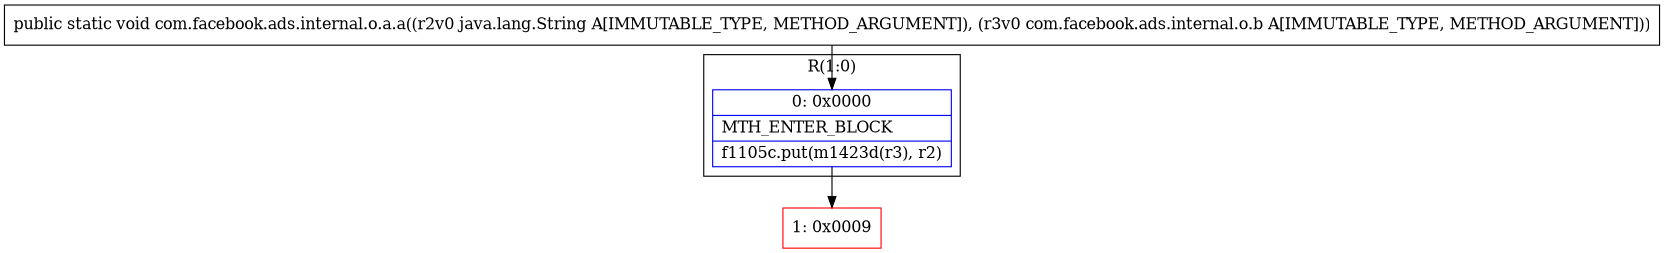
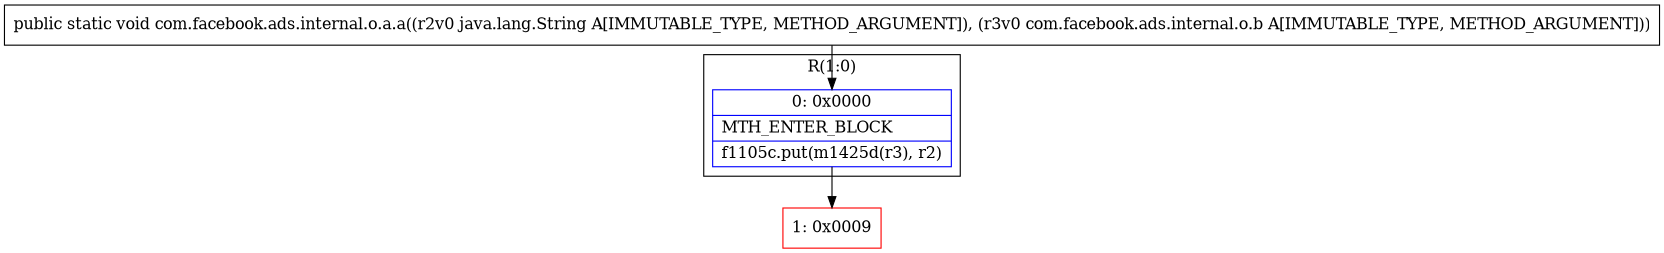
node "0: 0x0000": text "f1105c.put(m1423d(r3), r2)" -> "f1105c.put(m1425d(r3), r2)"
